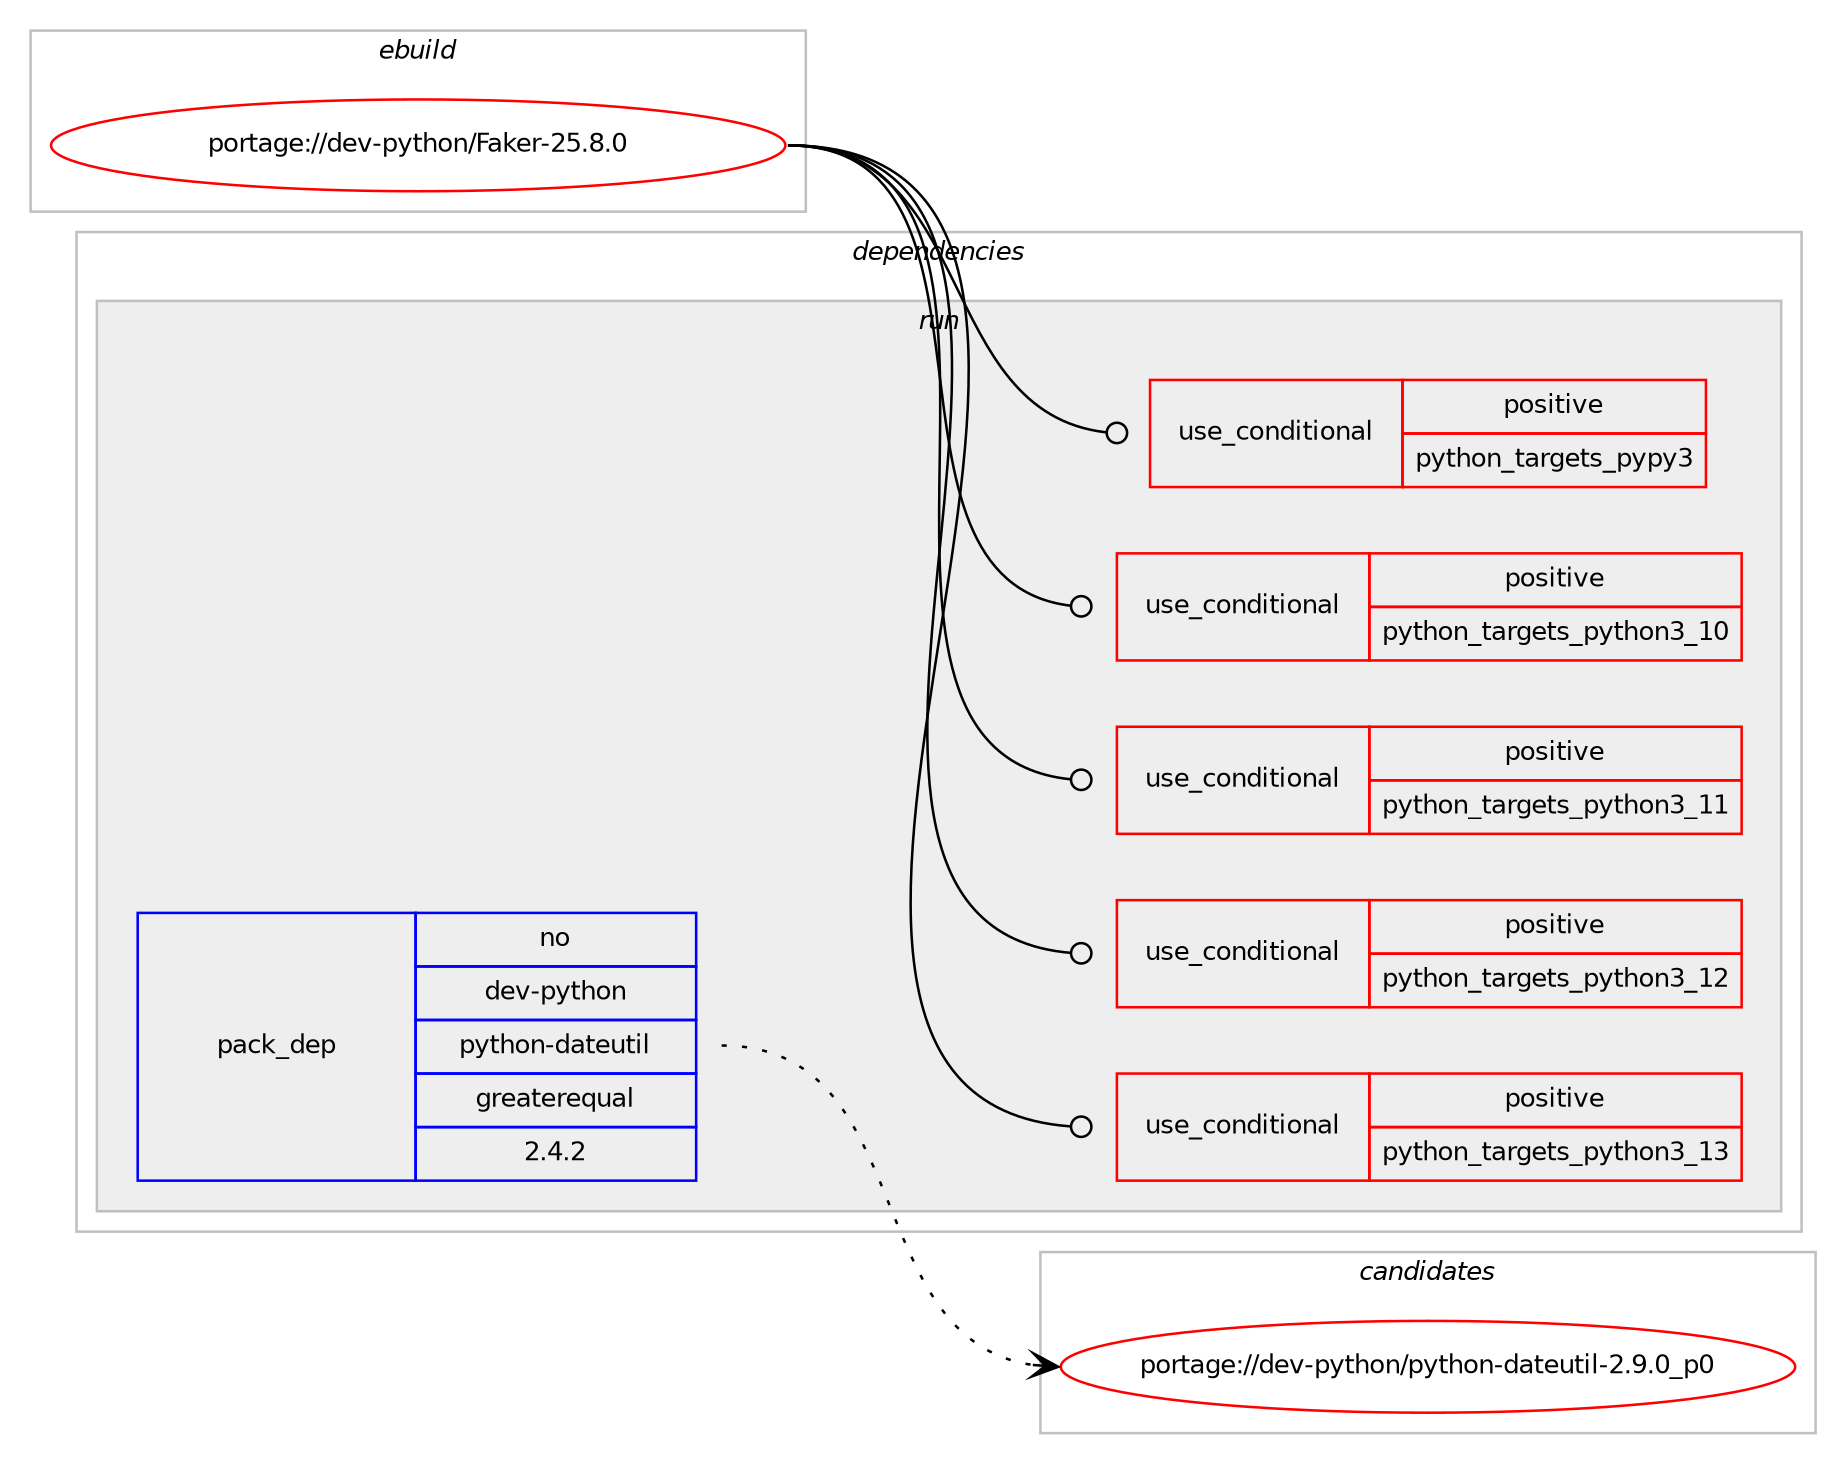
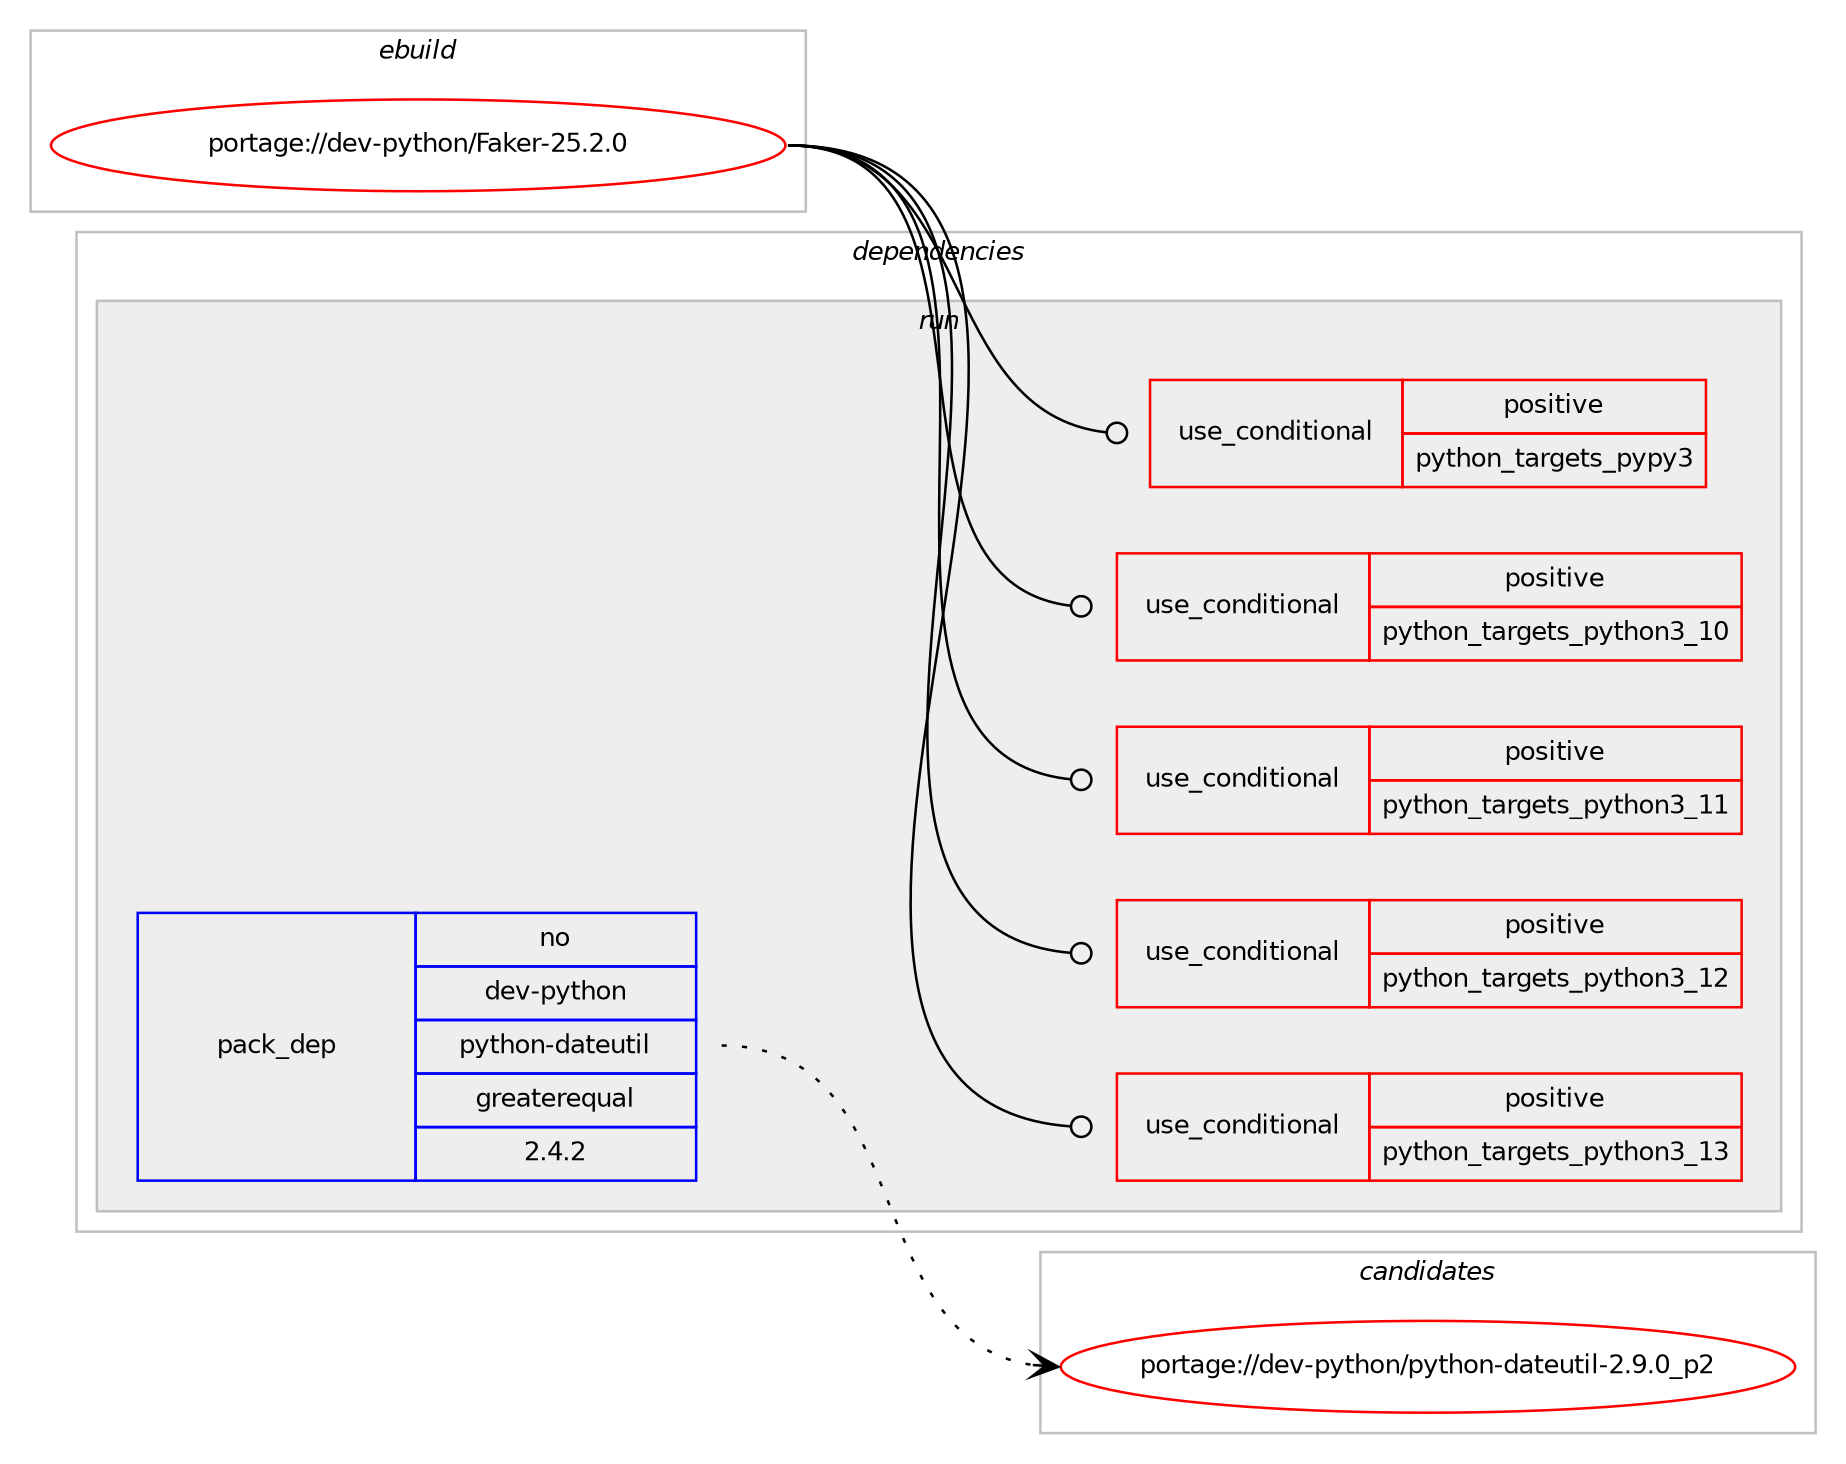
node "portage://dev-python/Faker-25.8.0": label "portage://dev-python/Faker-25.8.0" -> "portage://dev-python/Faker-25.2.0"
node "portage://dev-python/python-dateutil-2.9.0_p0": label "portage://dev-python/python-dateutil-2.9.0_p0" -> "portage://dev-python/python-dateutil-2.9.0_p2"
